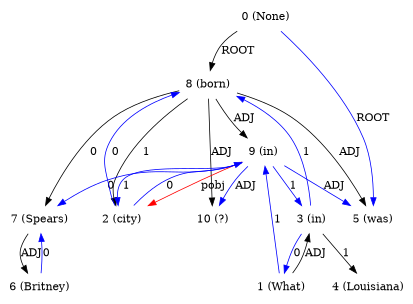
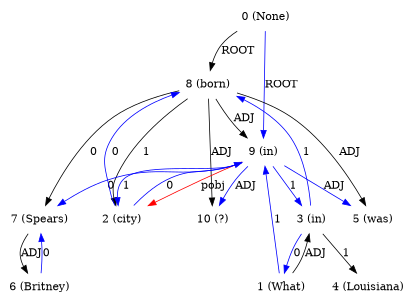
edge "0 (None)" -> "5 (was)": now "0 (None)" -> "9 (in)"
